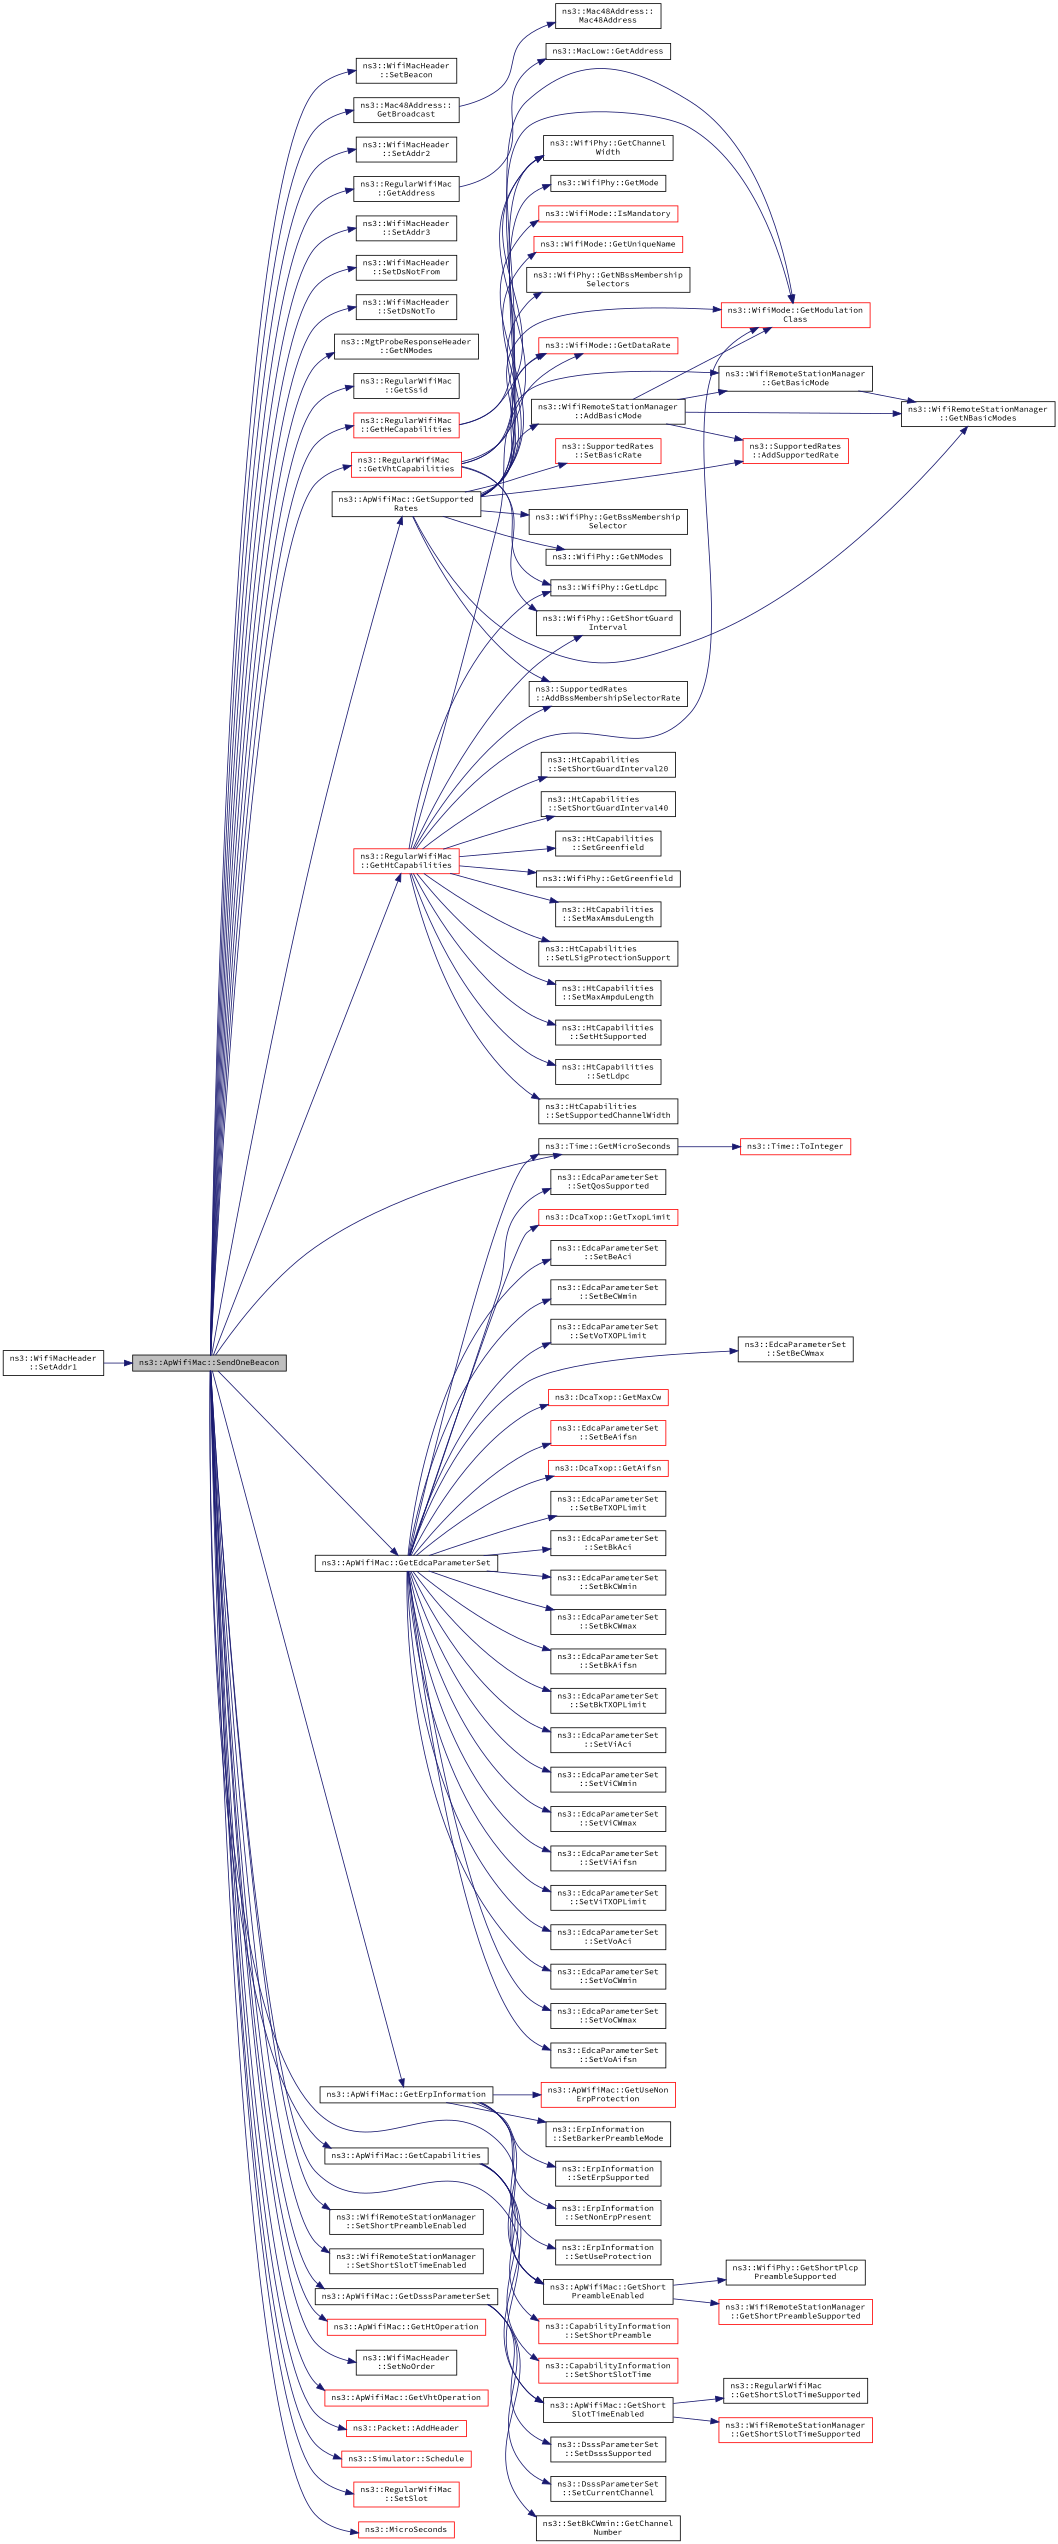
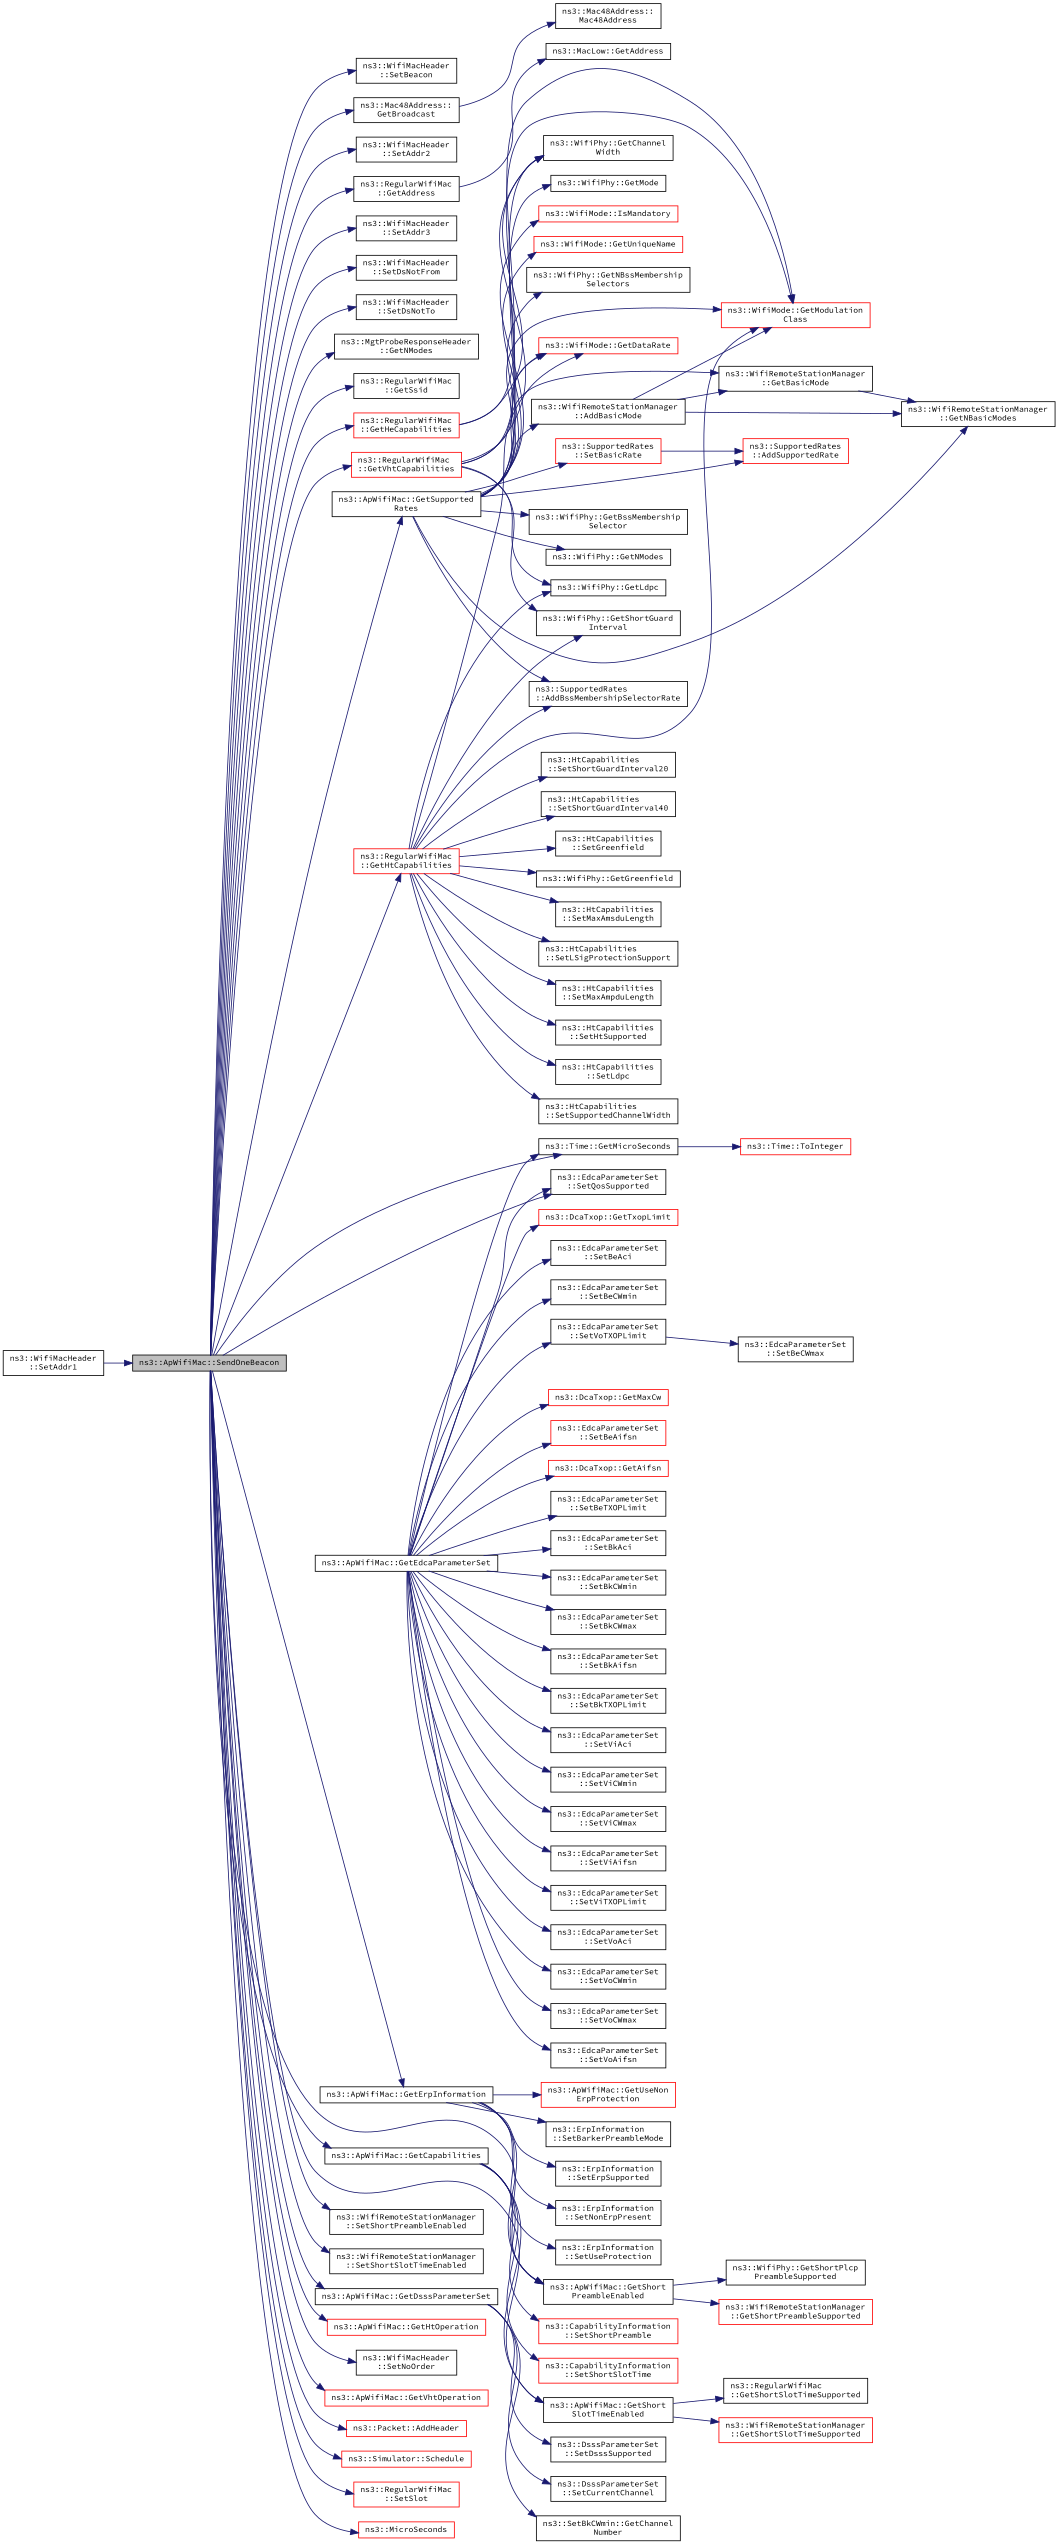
edge "ns3::WifiRemoteStationManager ::AddBasicMode" -> "ns3::SupportedRates ::AddSupportedRate": now "ns3::SupportedRates ::SetBasicRate" -> "ns3::SupportedRates ::AddSupportedRate"
edge "ns3::ApWifiMac::GetEdcaParameterSet" -> "ns3::EdcaParameterSet ::SetBeCWmax": now "ns3::EdcaParameterSet ::SetVoTXOPLimit" -> "ns3::EdcaParameterSet ::SetBeCWmax"
edge "ns3::ApWifiMac::SendOneBeacon" -> "ns3::ApWifiMac::GetEdcaParameterSet": now "ns3::ApWifiMac::SendOneBeacon" -> "ns3::EdcaParameterSet ::SetQosSupported"
